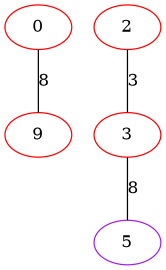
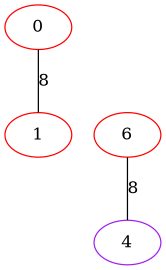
node "2": removed
node "9": label "9" -> "1"
node "3": label "3" -> "6"
node "5": label "5" -> "4"
